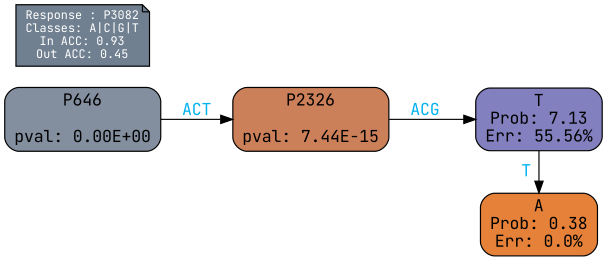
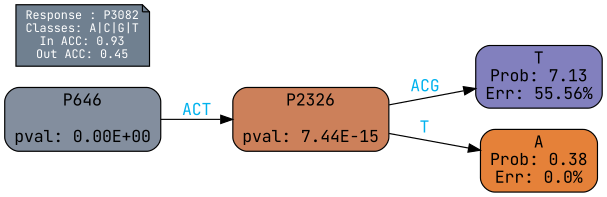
edge "T Prob: 7.13 Err: 55.56%" -> "A Prob: 0.38 Err: 0.0%": now "P2326 pval: 7.44E-15" -> "A Prob: 0.38 Err: 0.0%"
